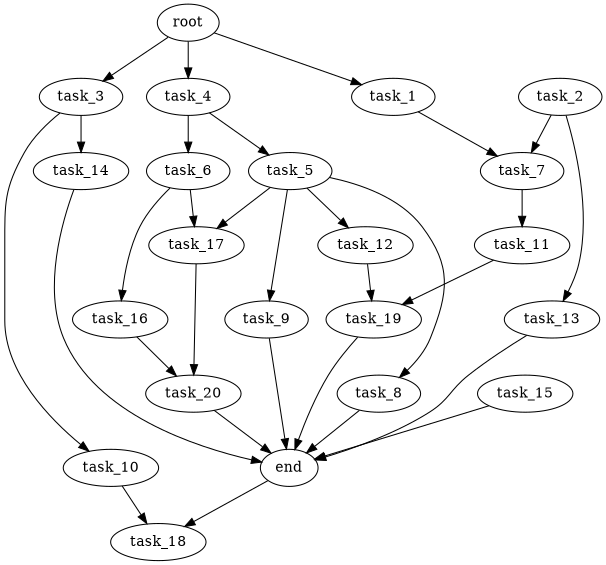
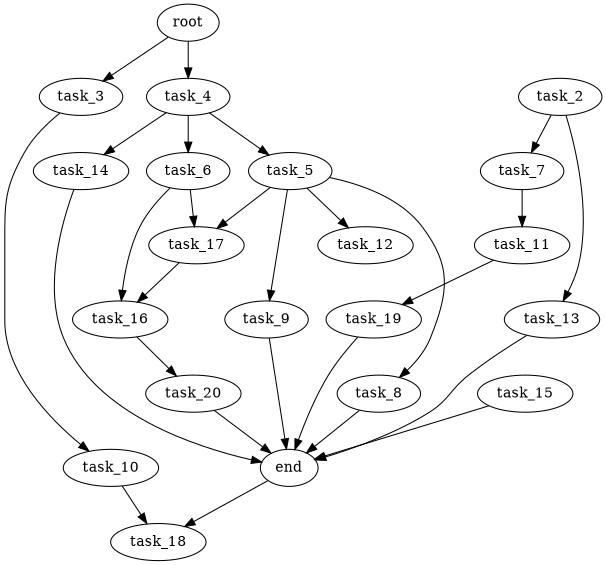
node "task_1": removed
edge "task_3" -> "task_14": now "task_4" -> "task_14"
edge "task_12" -> "task_19": removed
edge "task_17" -> "task_20": now "task_17" -> "task_16"
